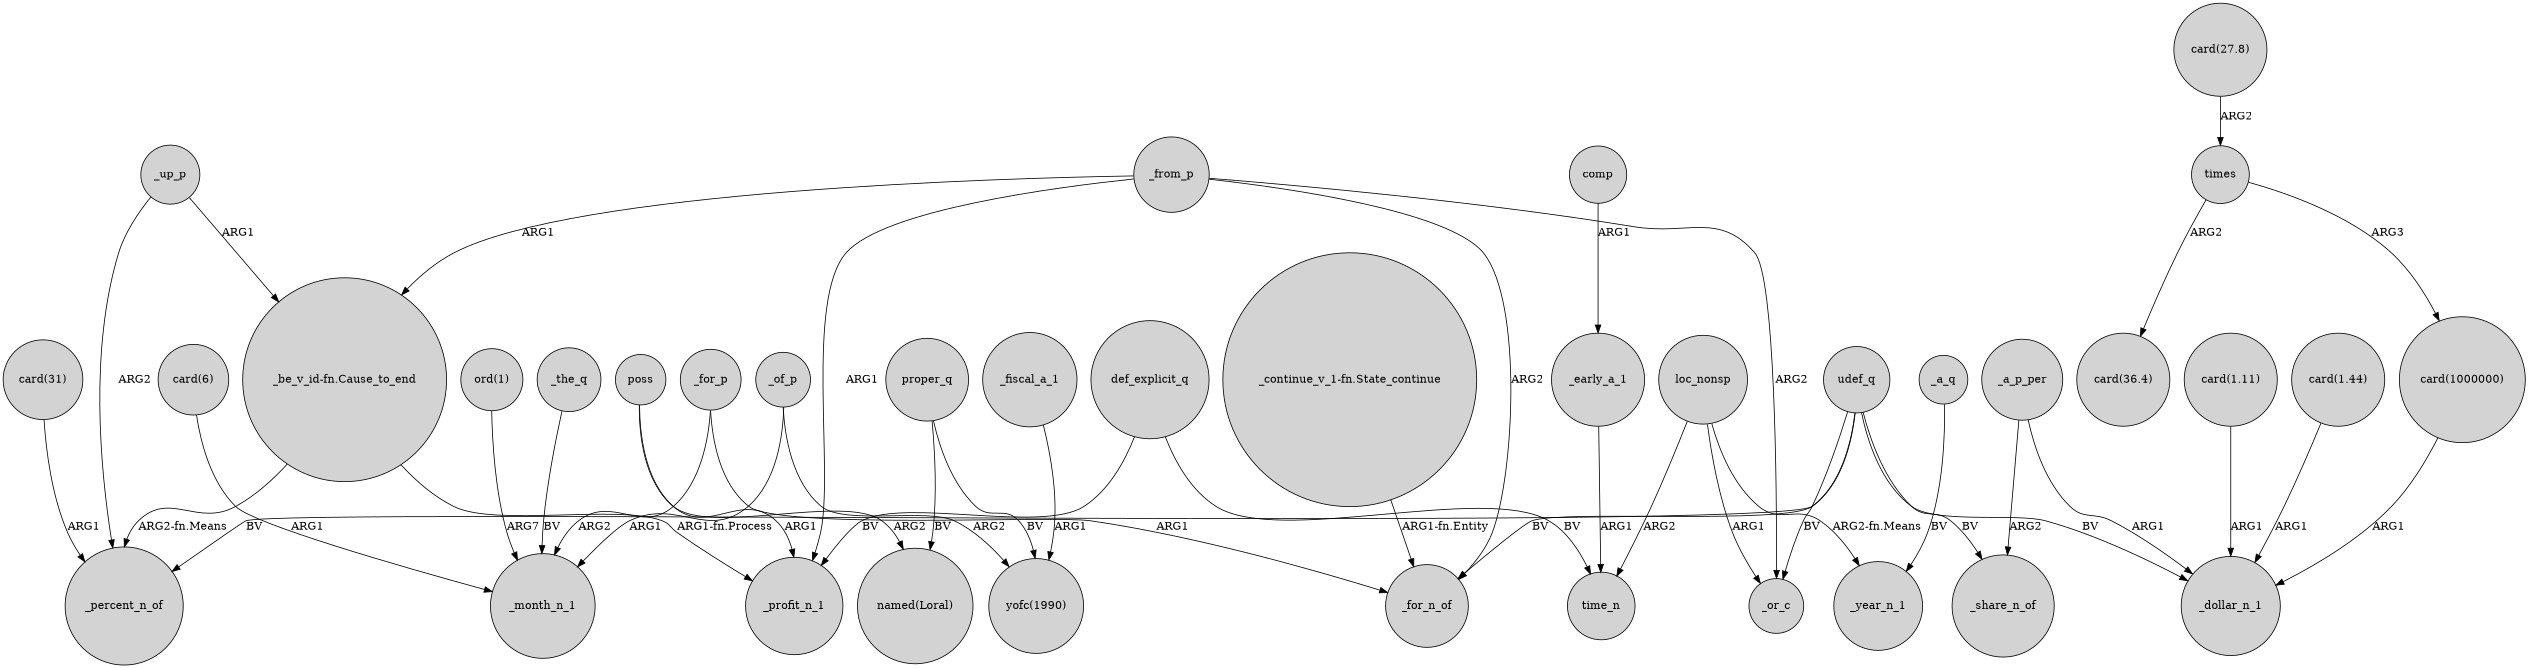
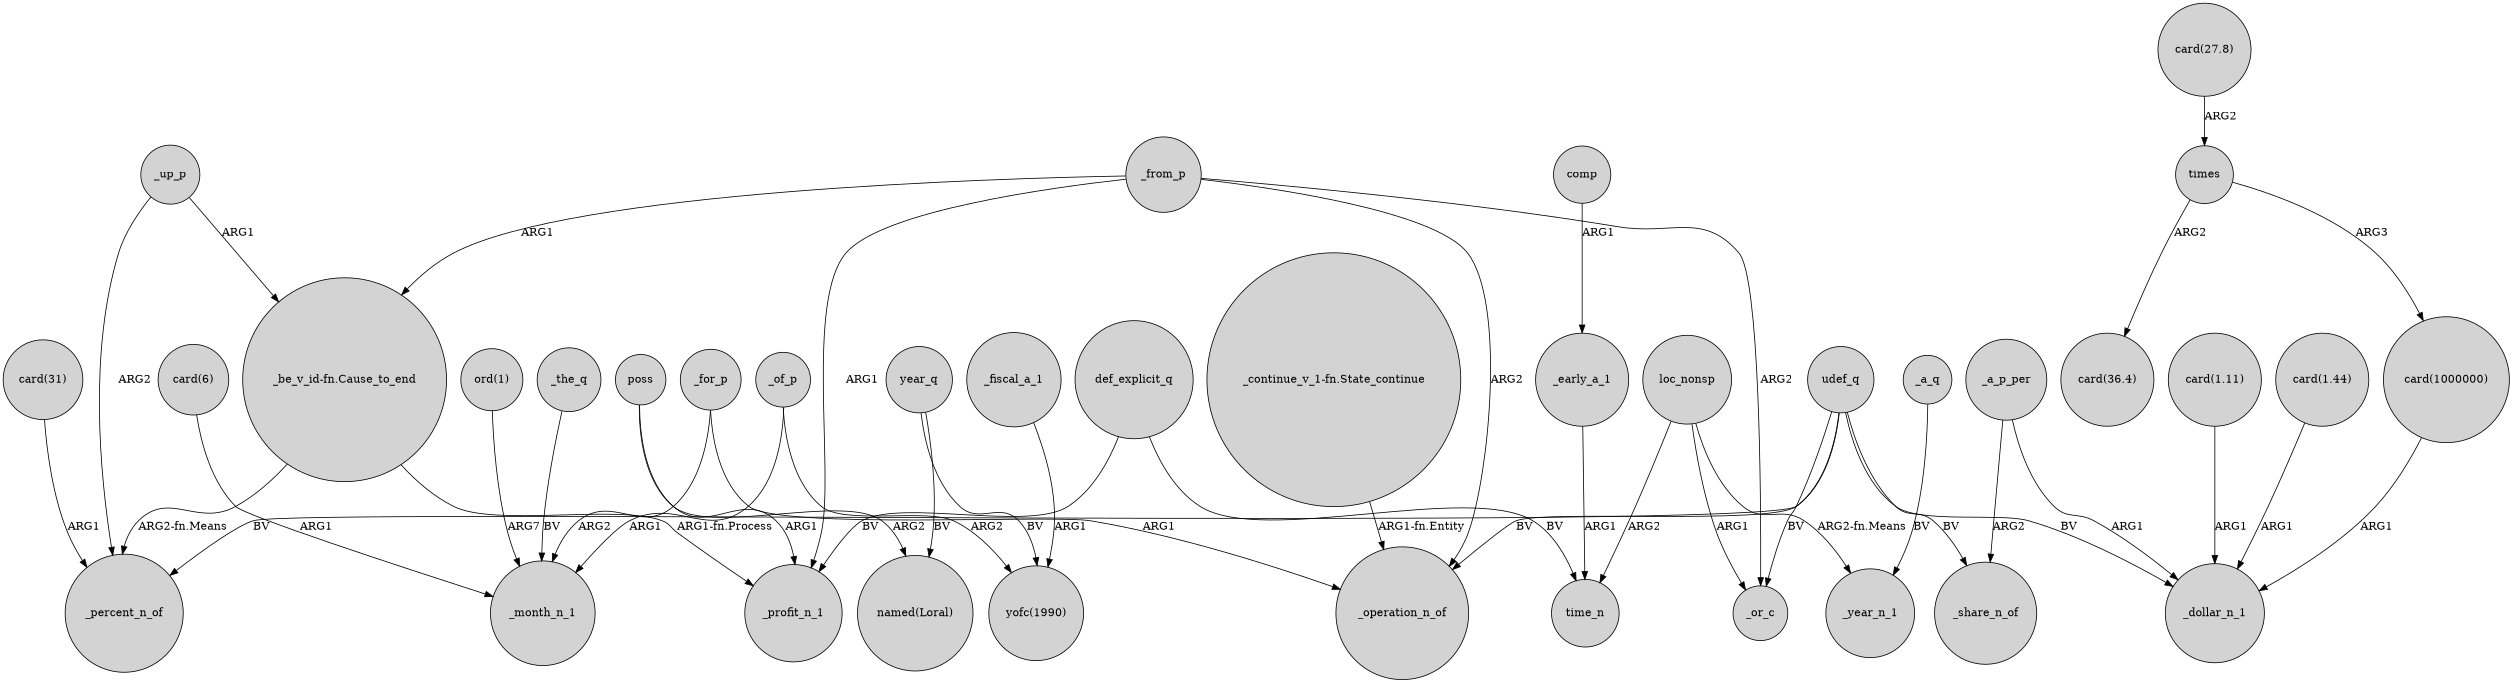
node "proper_q": label "proper_q" -> "year_q"
node "_for_n_of": label "_for_n_of" -> "_operation_n_of"
